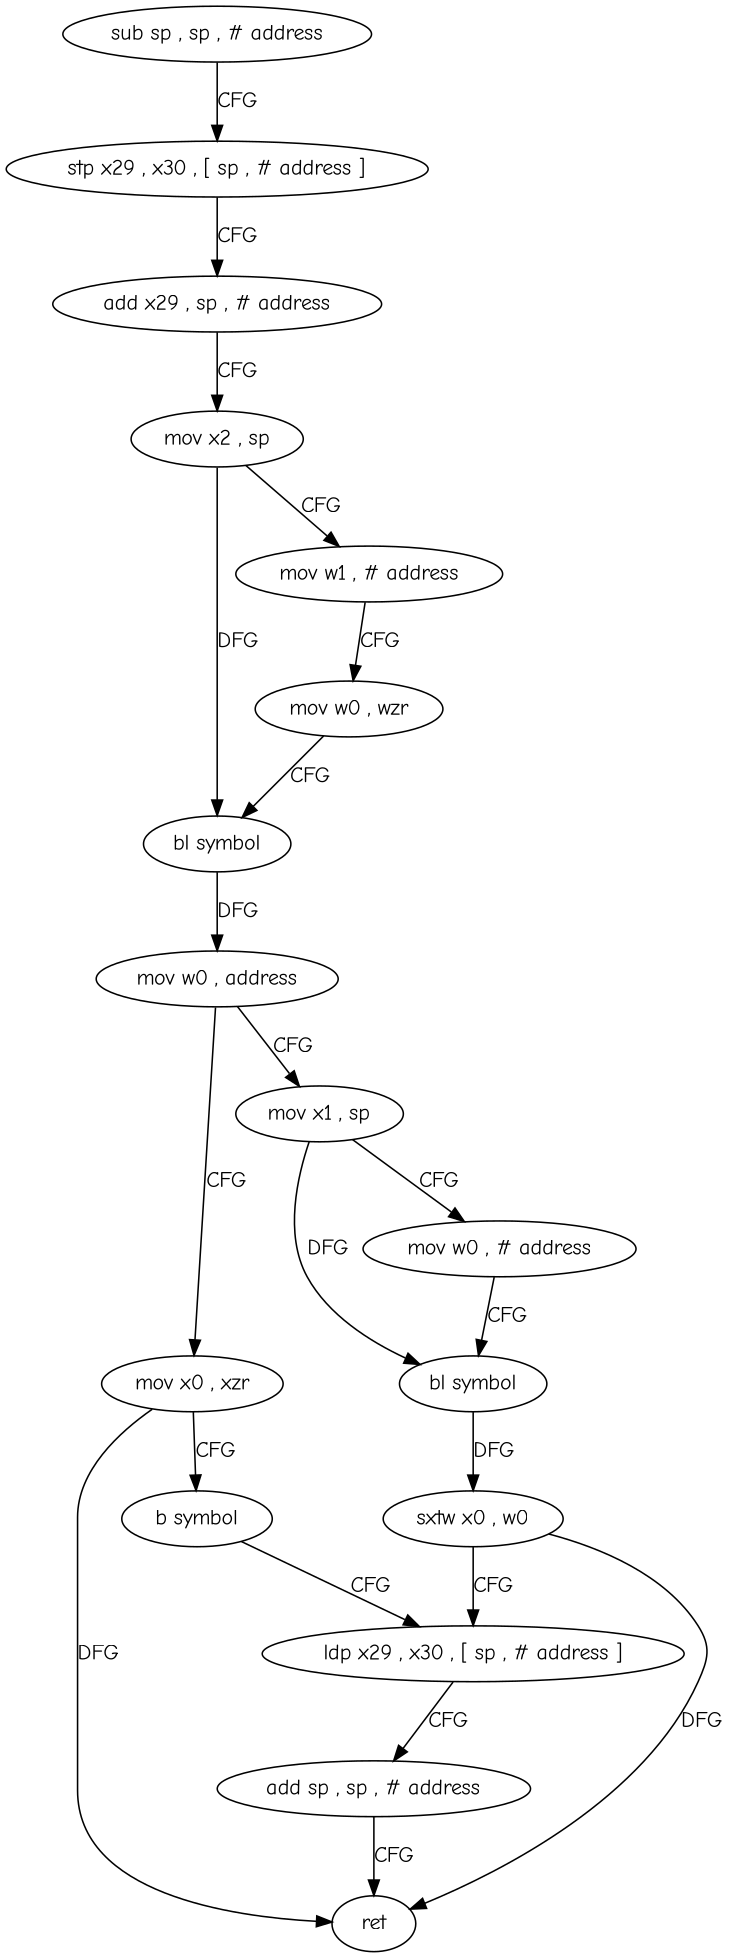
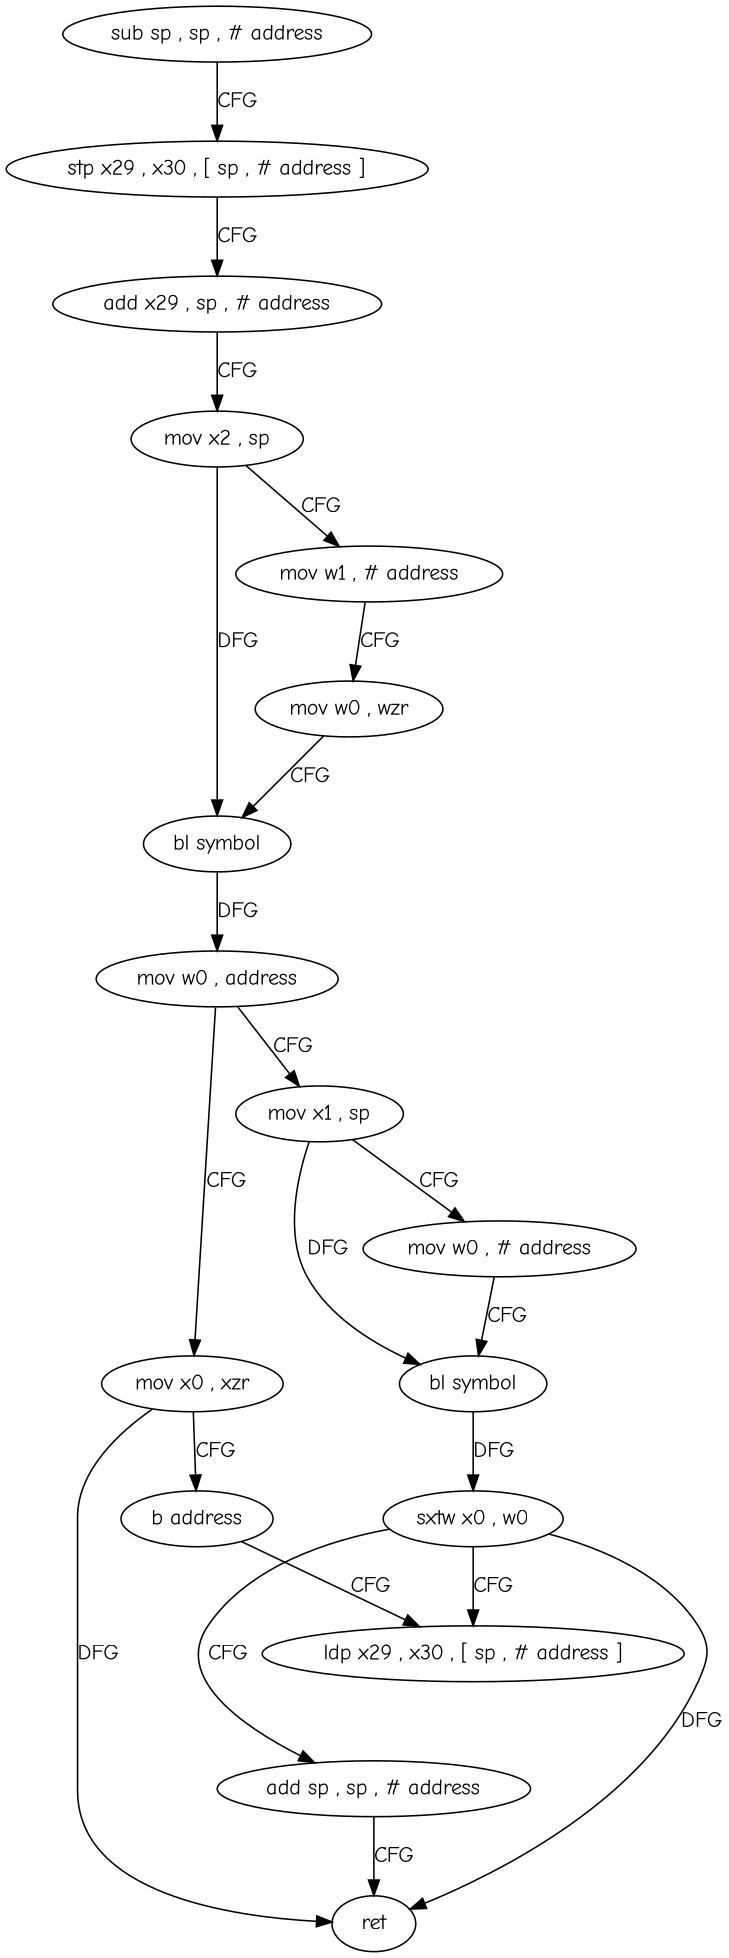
node "b symbol": label "b symbol" -> "b address"
edge "ldp x29 , x30 , [ sp , # address ]" -> "add sp , sp , # address": now "sxtw x0 , w0" -> "add sp , sp , # address"
